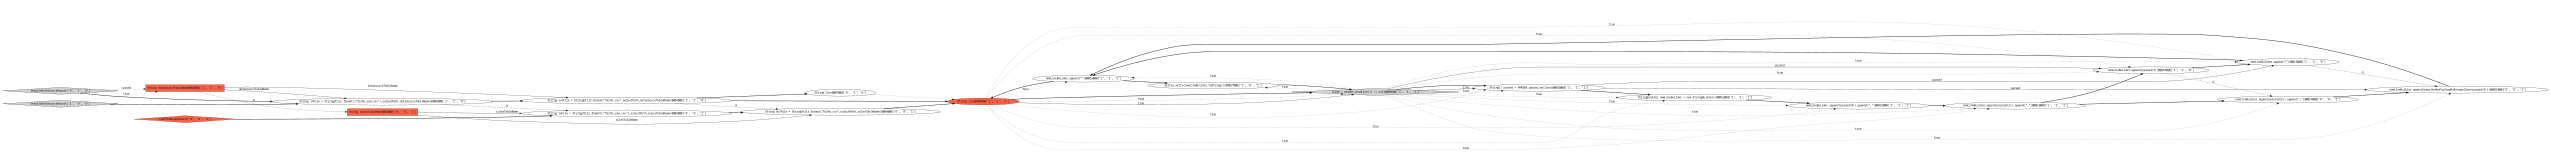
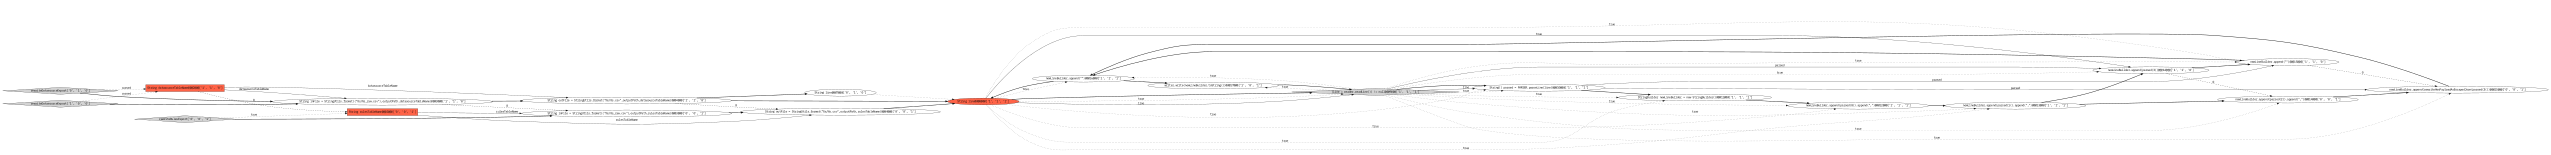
edge "String line@@@8@@@['1', '1', '1']" -> "newLineBuilder.append(parsed(3()@@@14@@@['1', '1', '0']": style dotted -> solid
edge "rewriteDatasourceExport['1', '0', '0']" -> "String datasourceTableName@@@2@@@['1', '1', '0']": label "true" -> "parsed"
edge "rewriteRulesExport['0', '0', '1']" -> "String rulesTableName@@@2@@@['0', '0', '1']": added, label "true"
node "rewriteRulesExport['0', '0', '1']": fillcolor tomato -> lightgray
